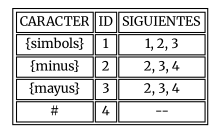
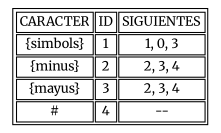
node "CARACTER": text "1, 2, 3" -> "1, 0, 3"
